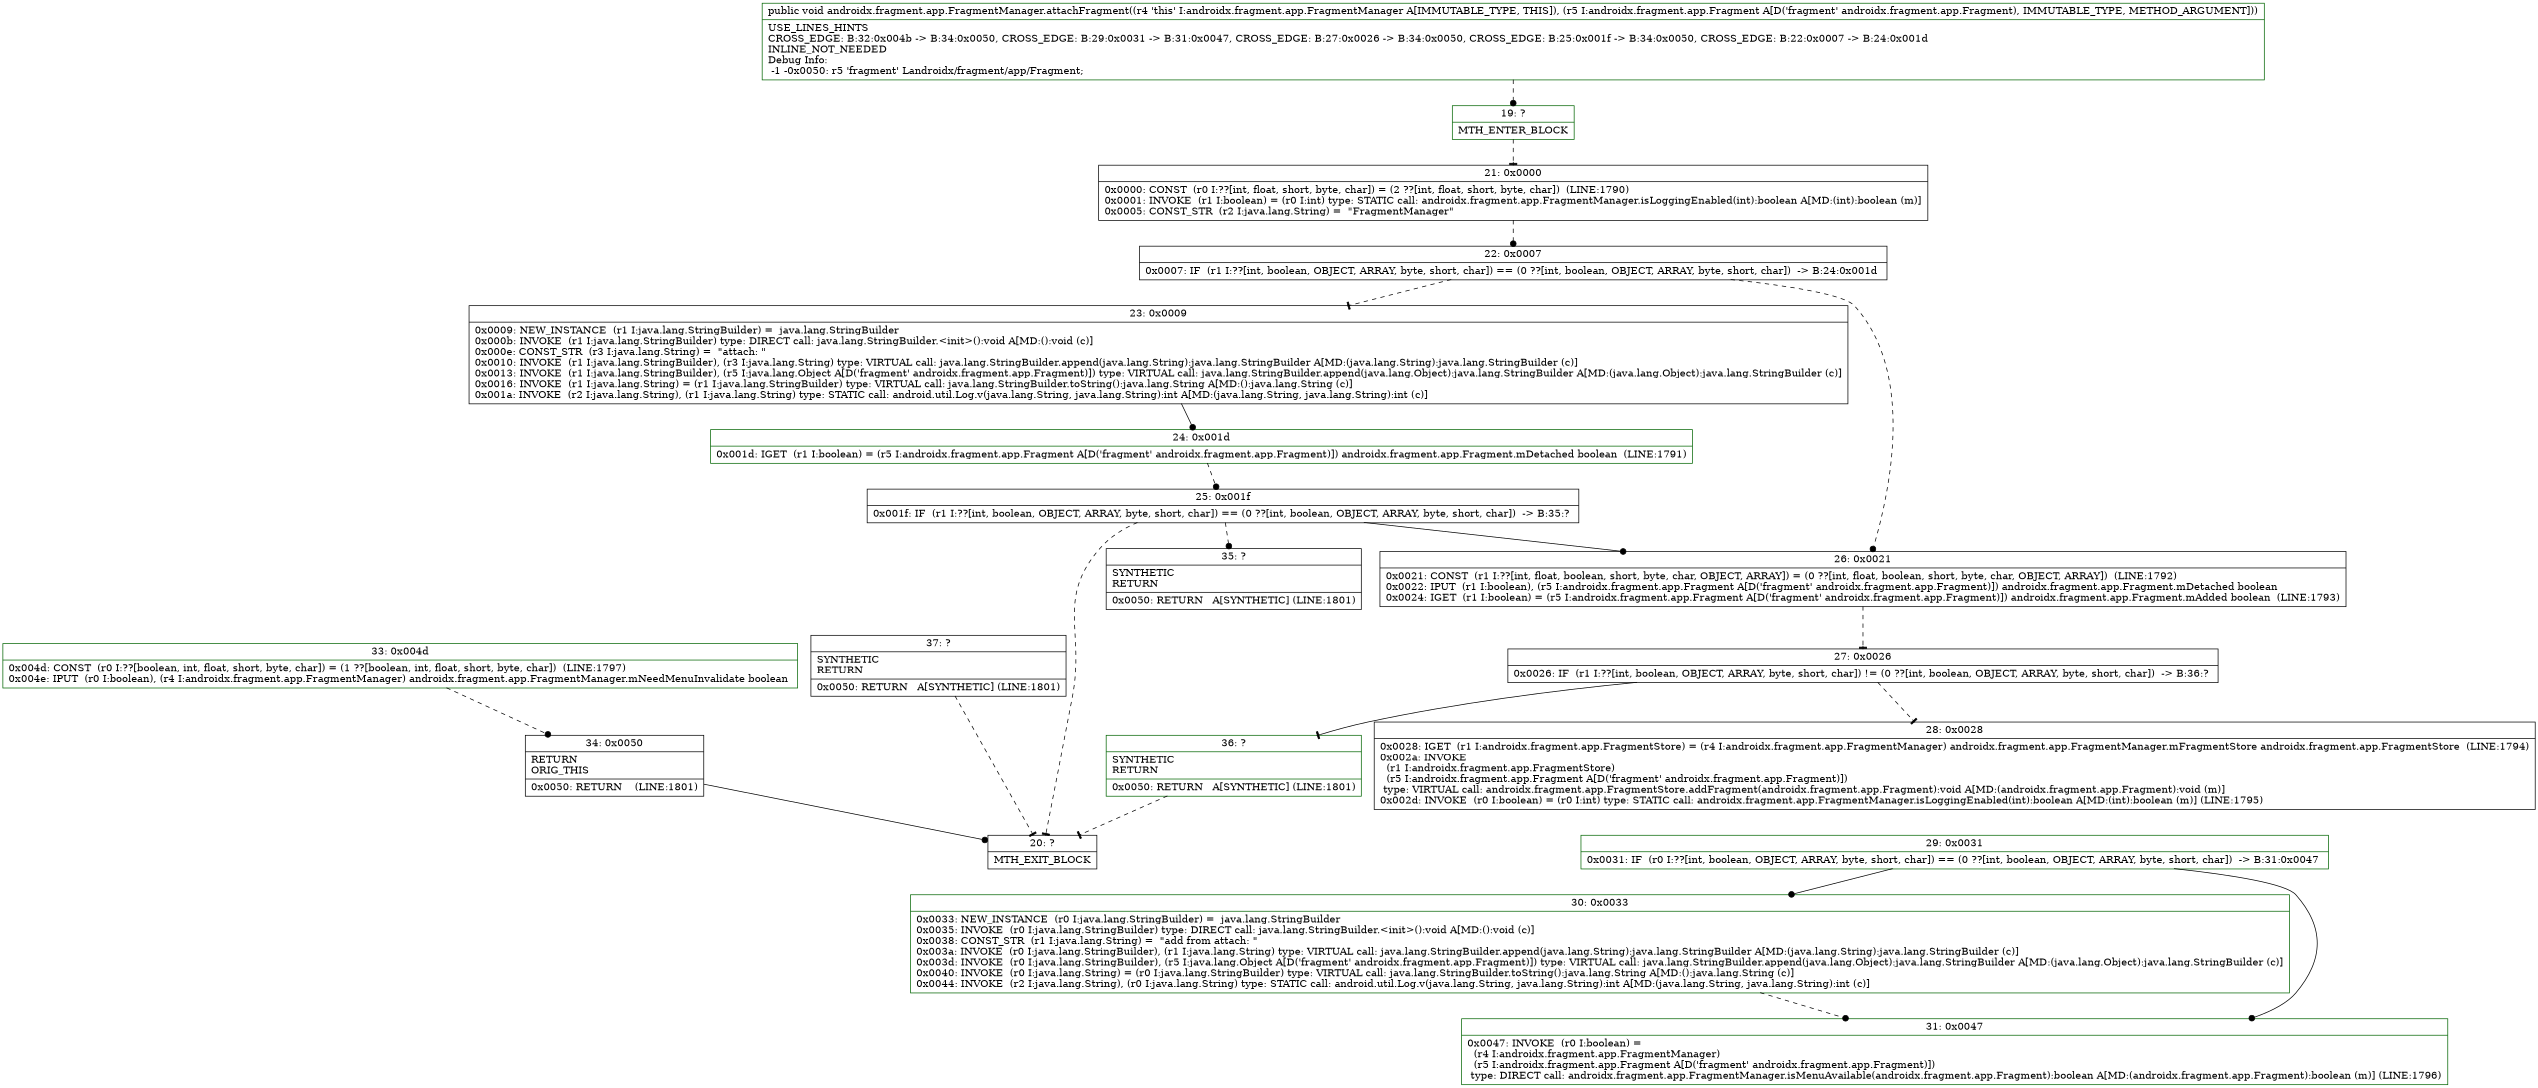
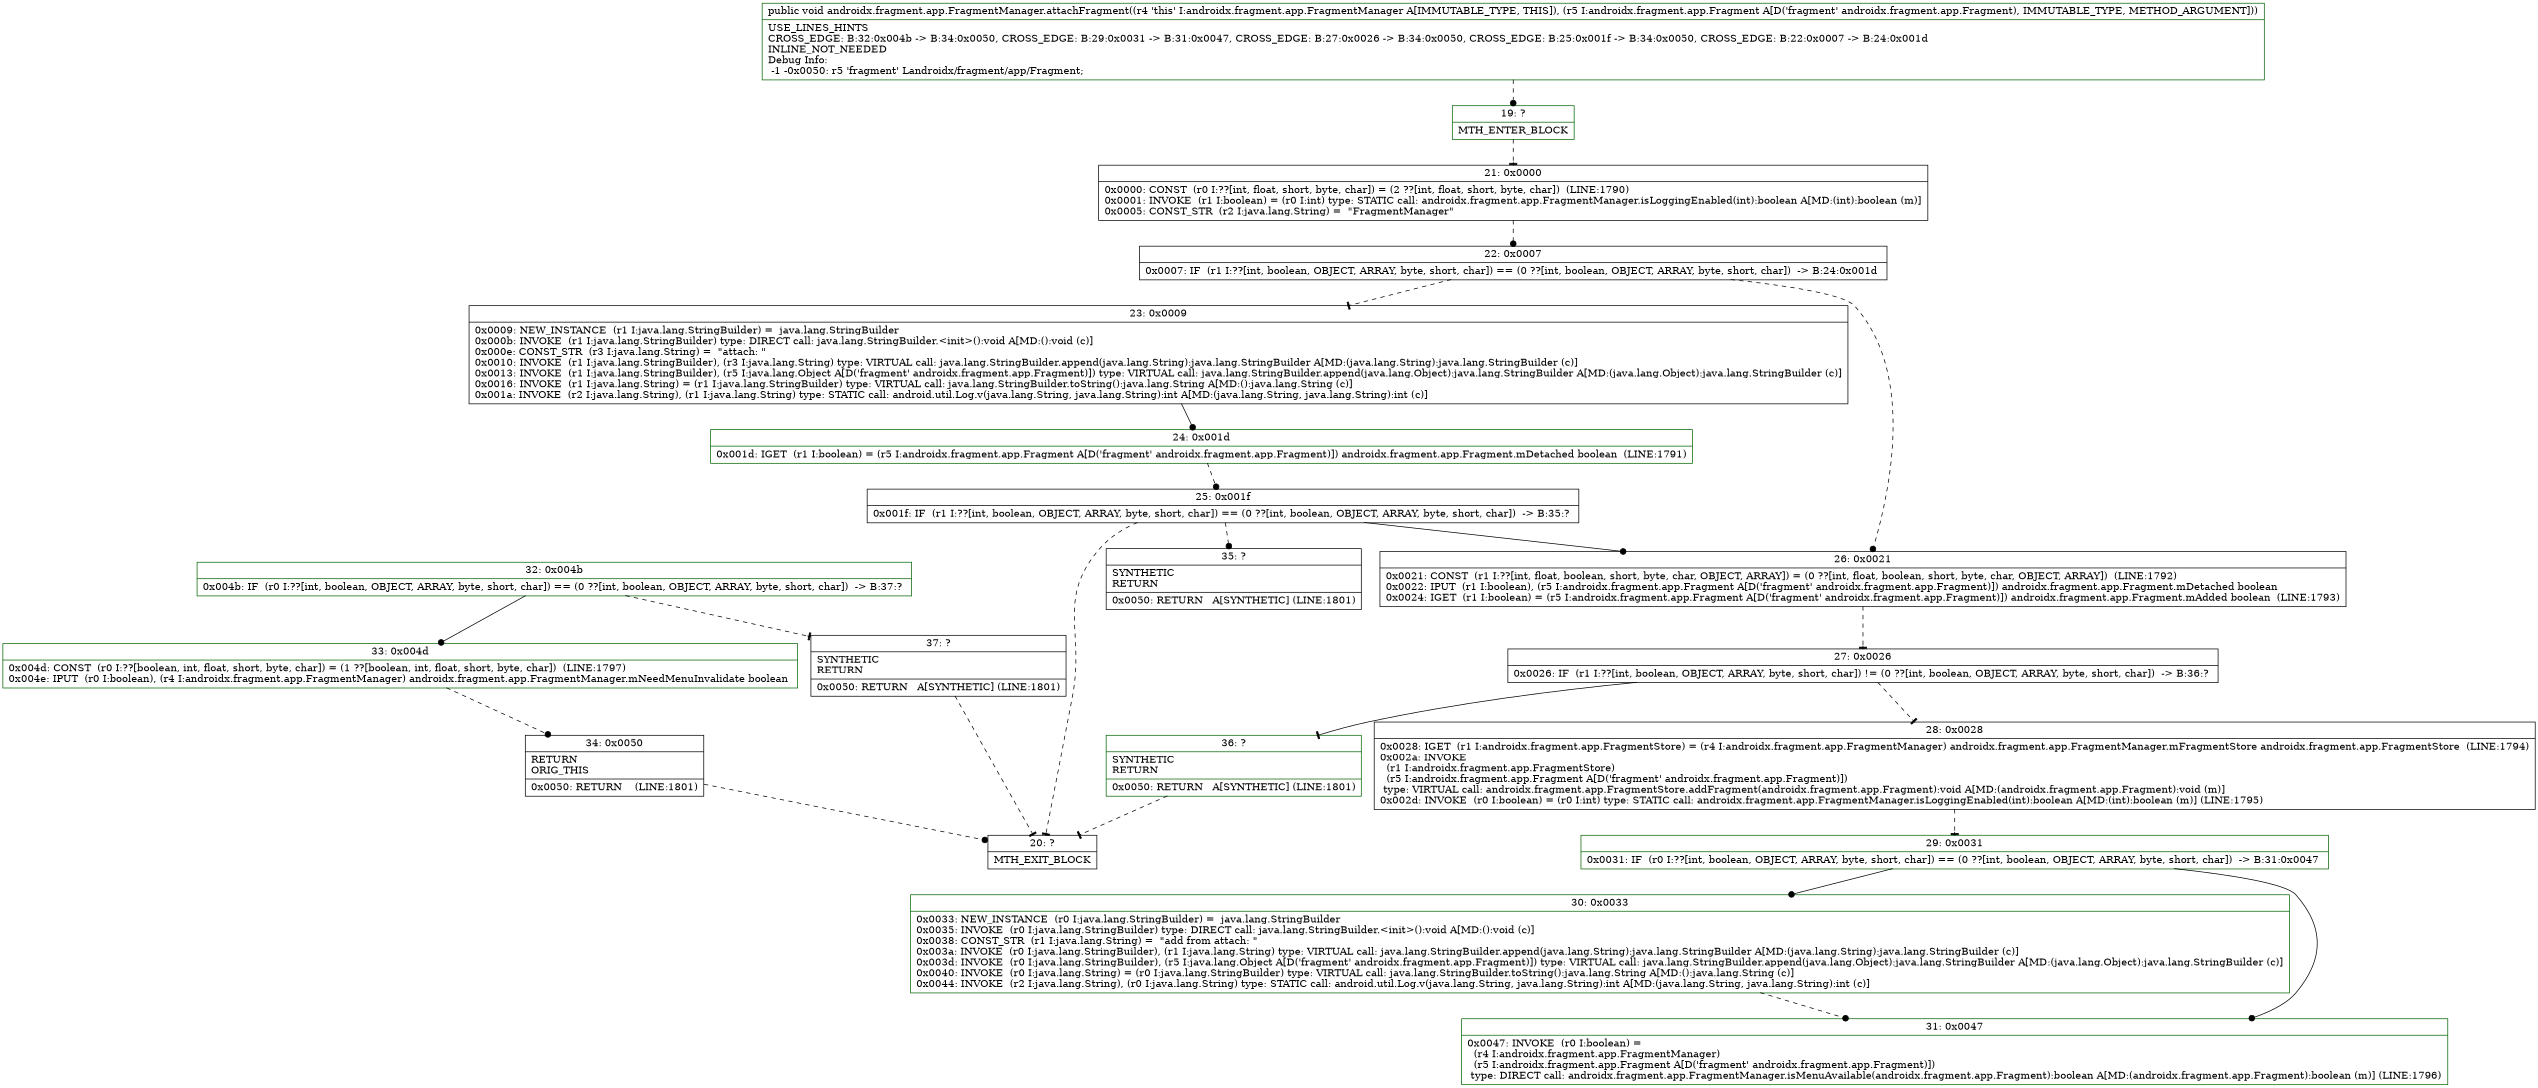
node "32: 0x004b": added
edge "34: 0x0050" -> "20: ?": style solid -> dashed
edge "28: 0x0028" -> "29: 0x0031": added
